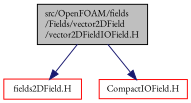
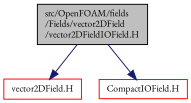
node "fields2DField.H": label "fields2DField.H" -> "vector2DField.H"
